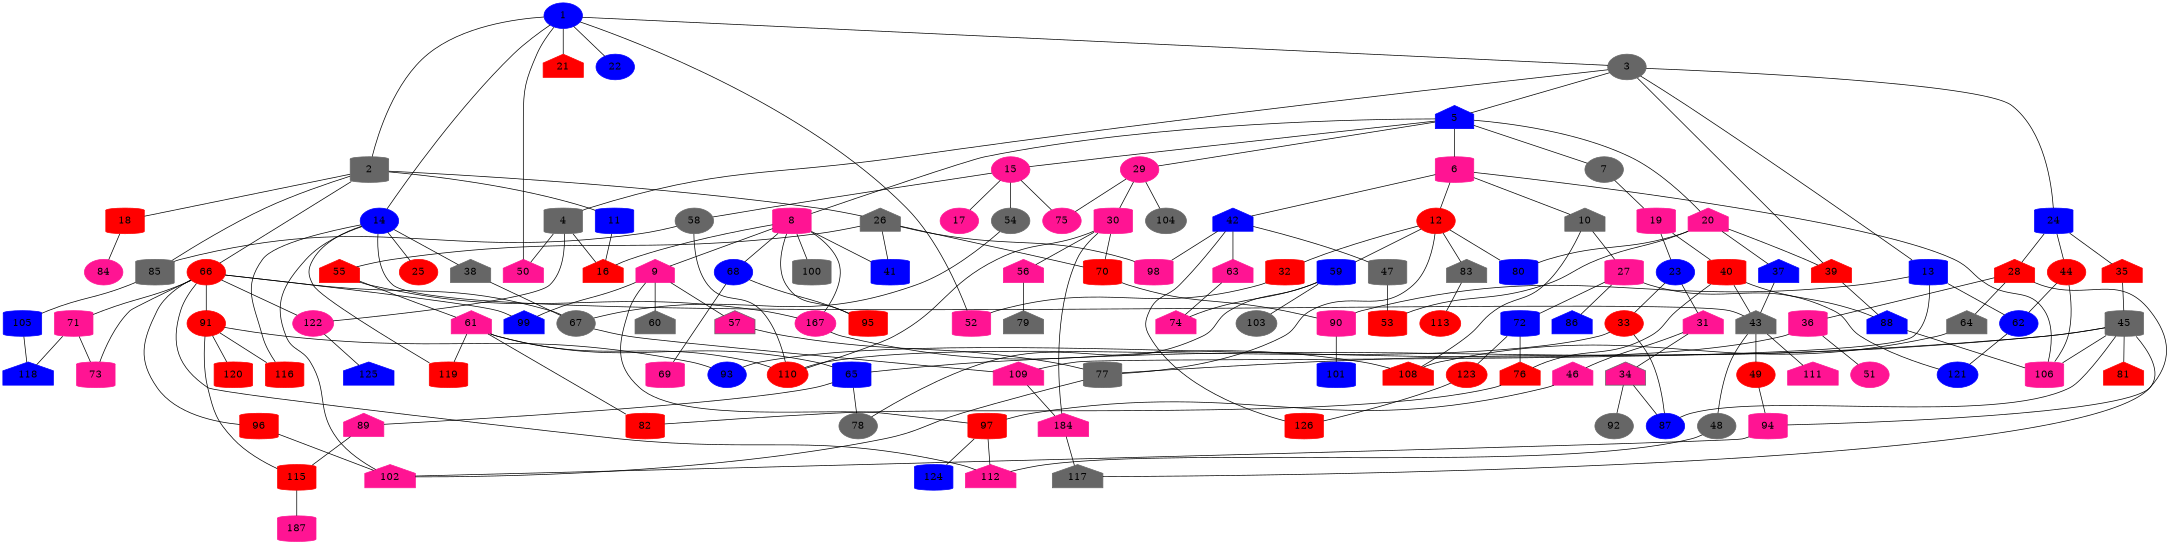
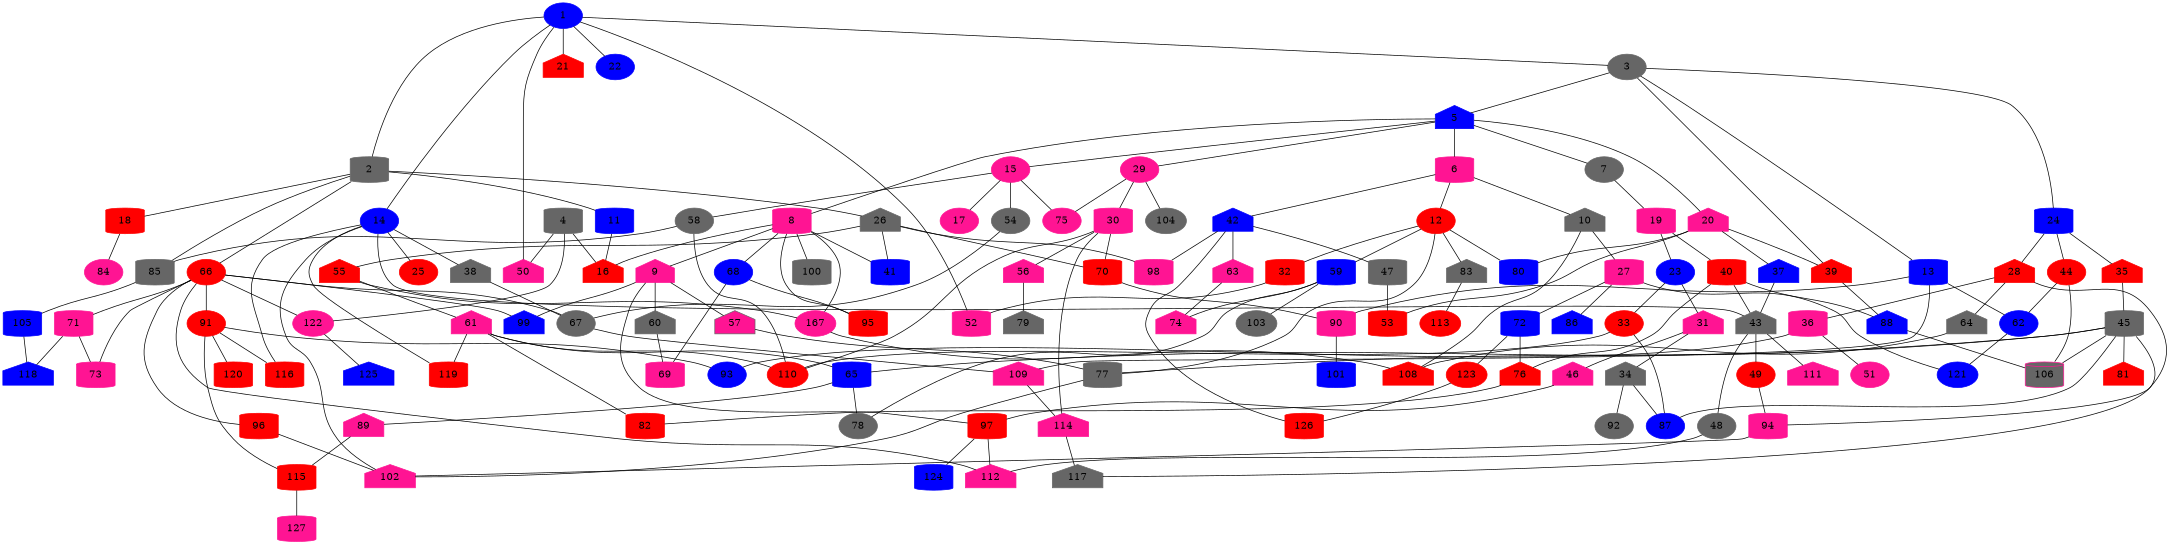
edge "3" -- "4": removed
edge "6" -- "106": removed
edge "60" -- "69": added
node "34": fillcolor deeppink -> gray40
node "106": fillcolor deeppink -> gray40
node "184": label "184" -> "114"
node "187": label "187" -> "127"
